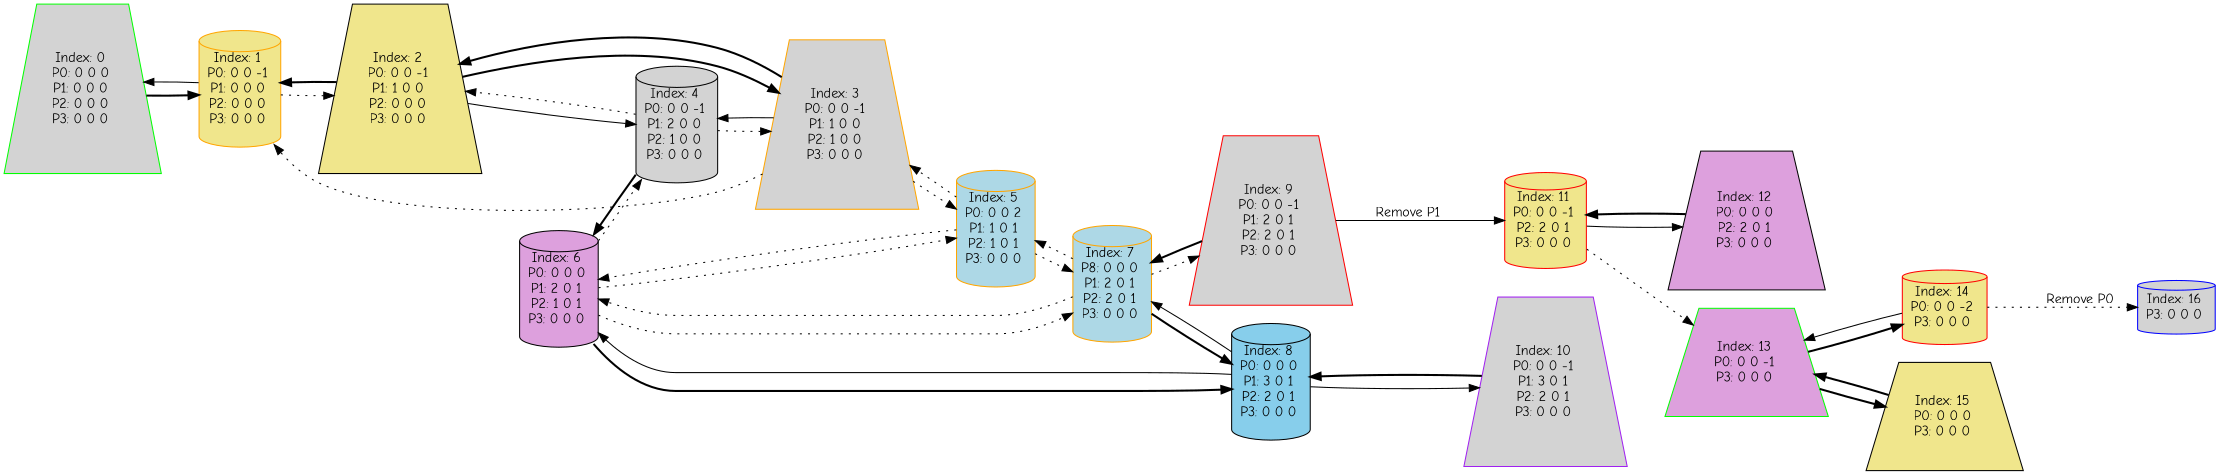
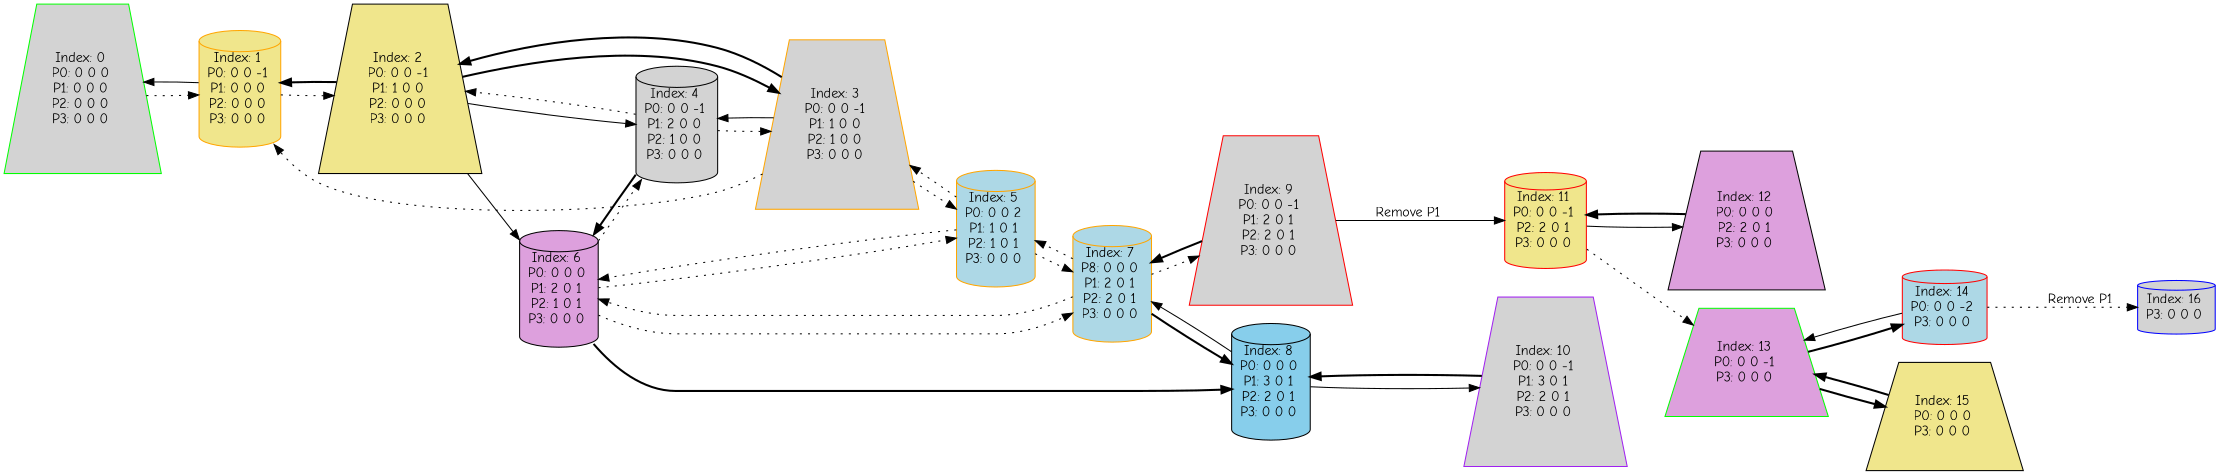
edge "Index: 0 P0: 0 0 0 P1: 0 0 0 P2: 0 0 0 P3: 0 0 0" -> "Index: 1 P0: 0 0 -1 P1: 0 0 0 P2: 0 0 0 P3: 0 0 0": style bold -> dotted
edge "Index: 14 P0: 0 0 -2 P3: 0 0 0" -> "Index: 16 P3: 0 0 0": label " Remove P0 " -> " Remove P1 "
node "Index: 14 P0: 0 0 -2 P3: 0 0 0": fillcolor khaki -> lightblue
edge "Index: 8 P0: 0 0 0 P1: 3 0 1 P2: 2 0 1 P3: 0 0 0" -> "Index: 6 P0: 0 0 0 P1: 2 0 1 P2: 1 0 1 P3: 0 0 0": now "Index: 2 P0: 0 0 -1 P1: 1 0 0 P2: 0 0 0 P3: 0 0 0" -> "Index: 6 P0: 0 0 0 P1: 2 0 1 P2: 1 0 1 P3: 0 0 0"
